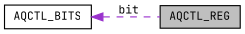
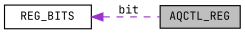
node "AQCTL_BITS": label "AQCTL_BITS" -> "REG_BITS"
